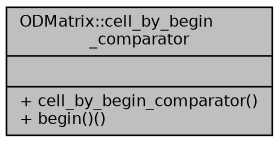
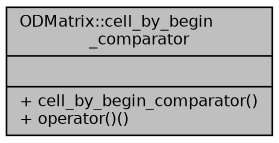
node "ODMatrix::cell_by_begin": text "+ begin()()" -> "+ operator()()"
